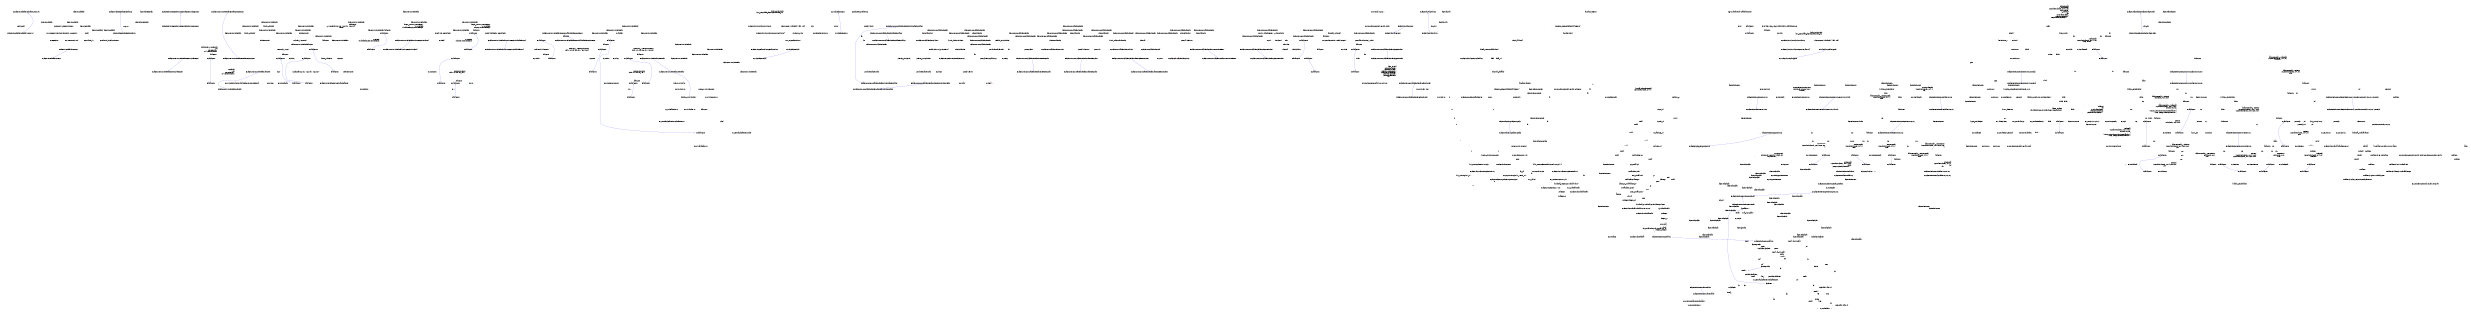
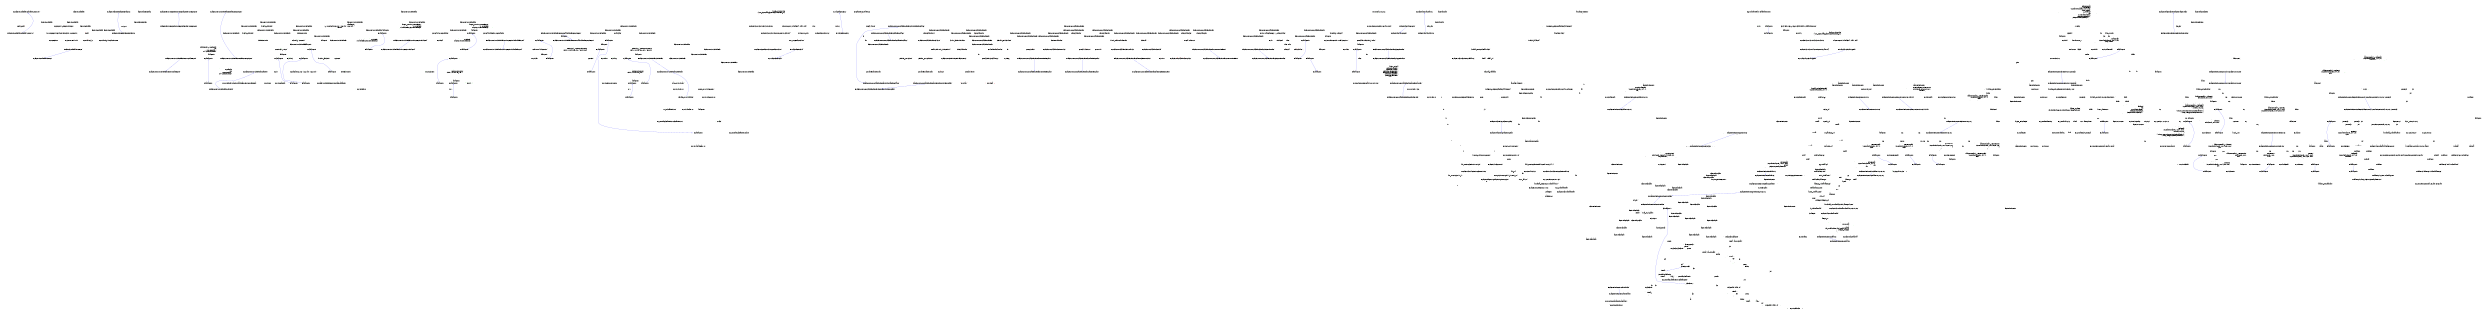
edge "var invocationData = InvocationData.Serialize(job)" -> "storedParameters.Add(''Method'', invocationData.Method)": now "var jobId = Guid.NewGuid().ToString()" -> "storedParameters.Add(''Method'', invocationData.Method)"
edge "HangFire.Web.Pages.Paginator" -> "Entry Unk.BlockingPopAndPushItemBetweenLists": removed, label "HangFire.Web.Pages.Paginator"
